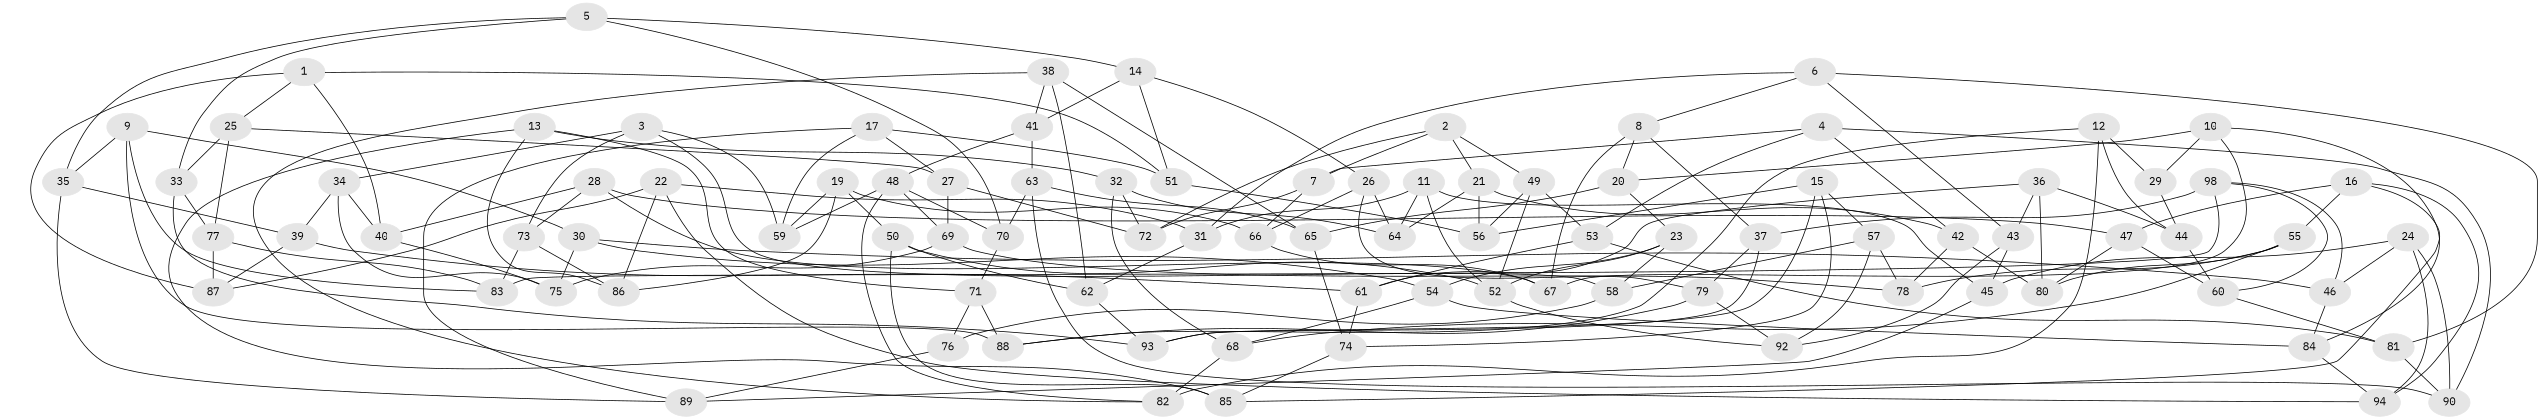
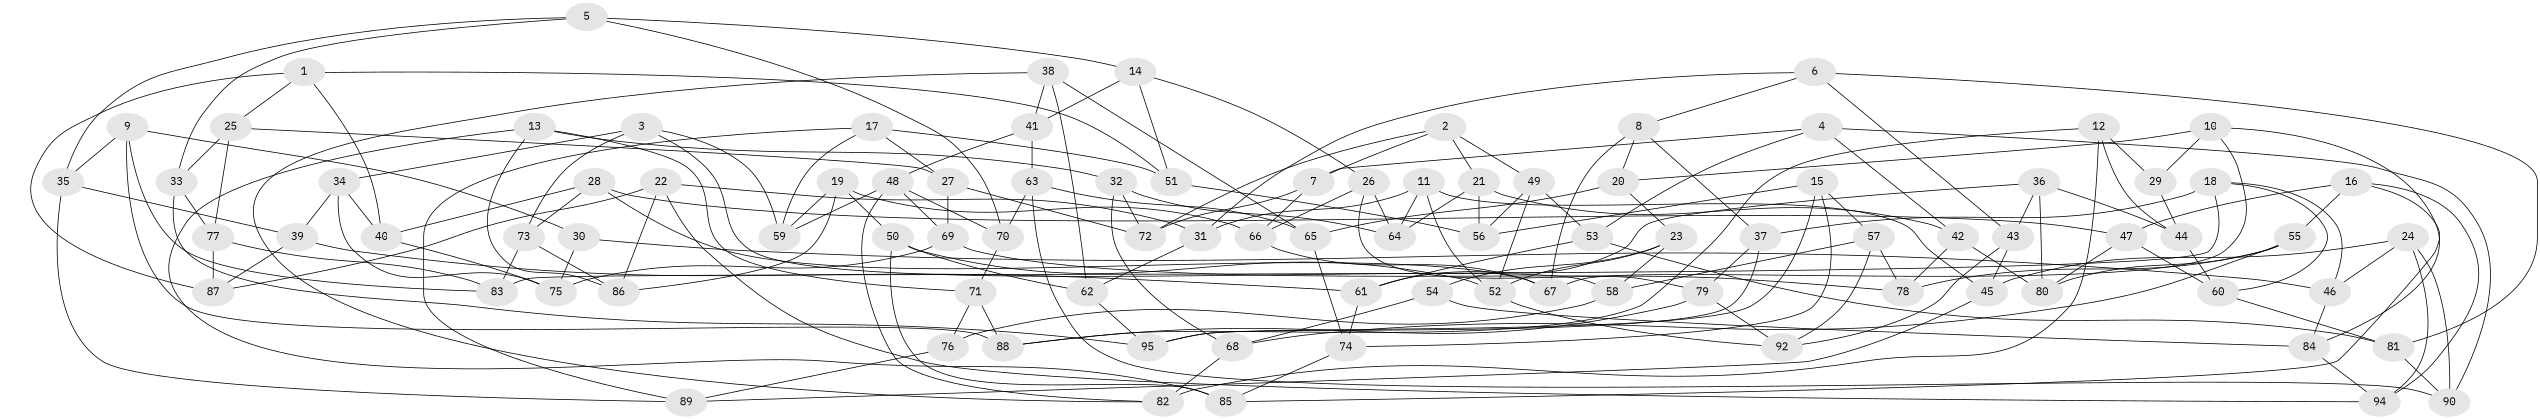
node "98": label "98" -> "18"
edge "30" -- "54": removed
node "93": label "93" -> "95"
